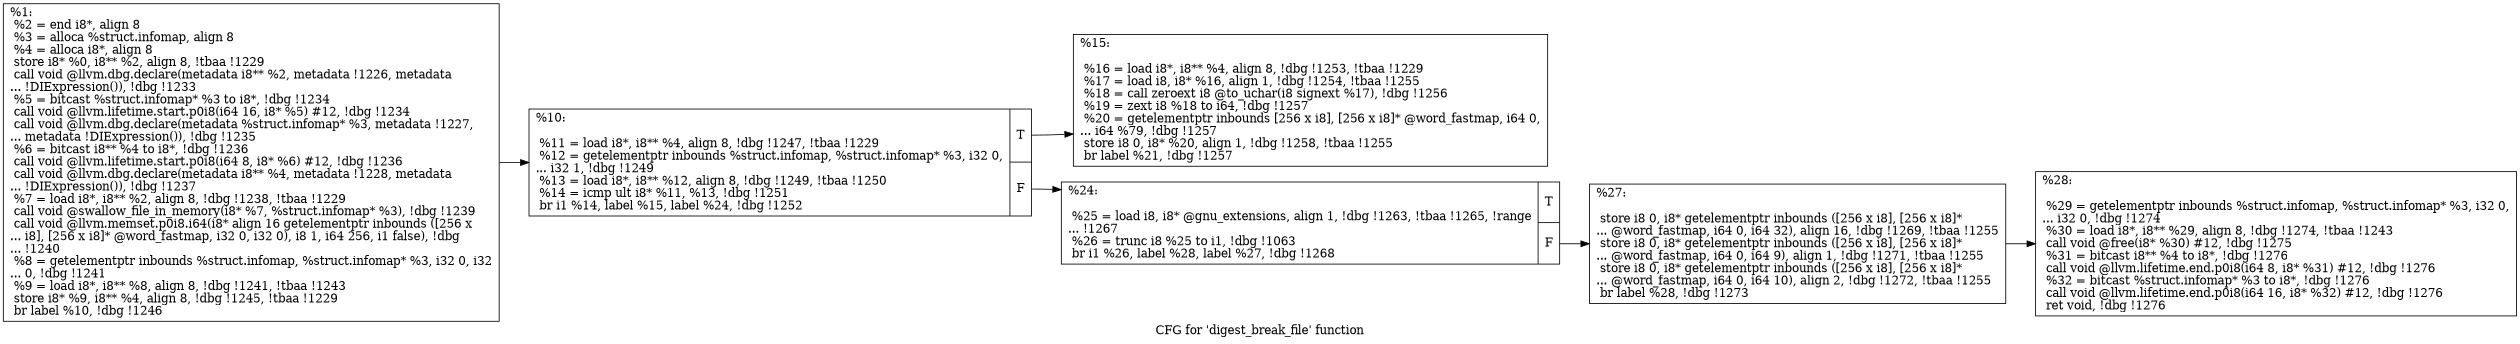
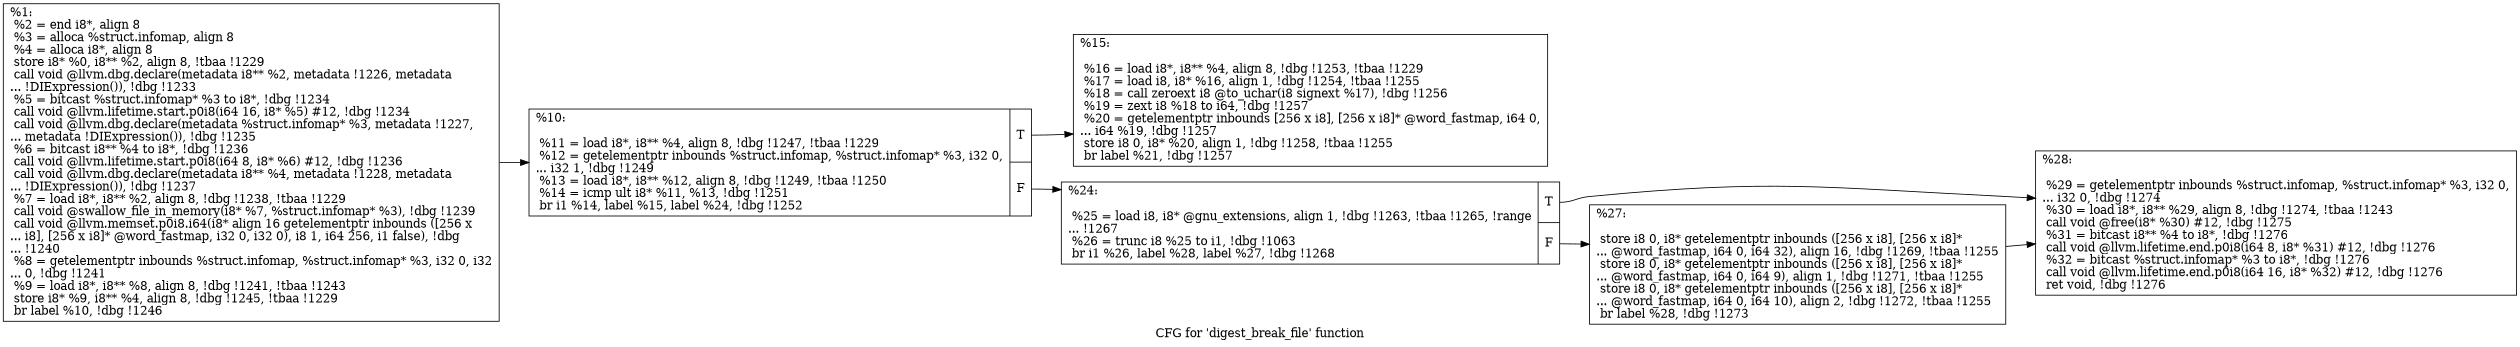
node "%15:": text "... i64 %79, !dbg !1257" -> "... i64 %19, !dbg !1257"
edge "%24:" -> "%28:": added
